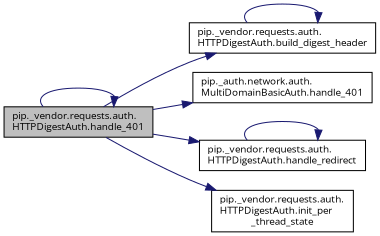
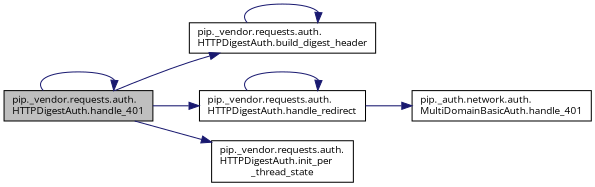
edge "pip._vendor.requests.auth. HTTPDigestAuth.handle_401" -> "pip._auth.network.auth. MultiDomainBasicAuth.handle_401": now "pip._vendor.requests.auth. HTTPDigestAuth.handle_redirect" -> "pip._auth.network.auth. MultiDomainBasicAuth.handle_401"
